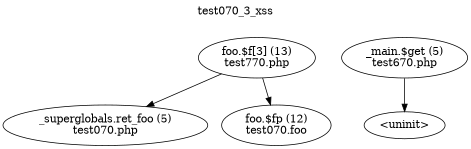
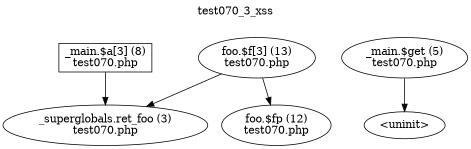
node "_main.$a[3] (8) test070.php": added
node "foo.$f[3] (13) test770.php": label "foo.$f[3] (13) test770.php" -> "foo.$f[3] (13) test070.php"
node "_main.$get (5) test670.php": label "_main.$get (5) test670.php" -> "_main.$get (5) test070.php"
node "_superglobals.ret_foo (5) test070.php": label "_superglobals.ret_foo (5) test070.php" -> "_superglobals.ret_foo (3) test070.php"
node "foo.$fp (12) test070.foo": label "foo.$fp (12) test070.foo" -> "foo.$fp (12) test070.php"
